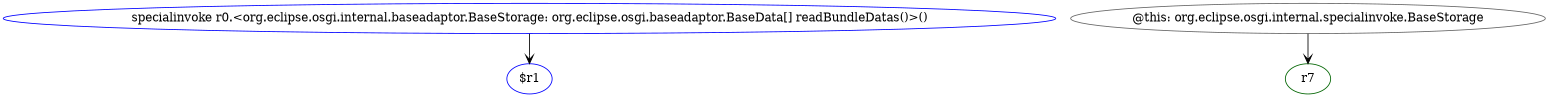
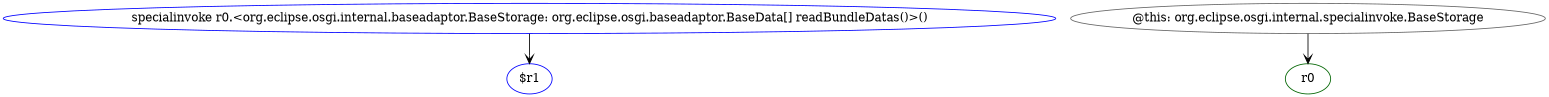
node "r7": label "r7" -> "r0"
